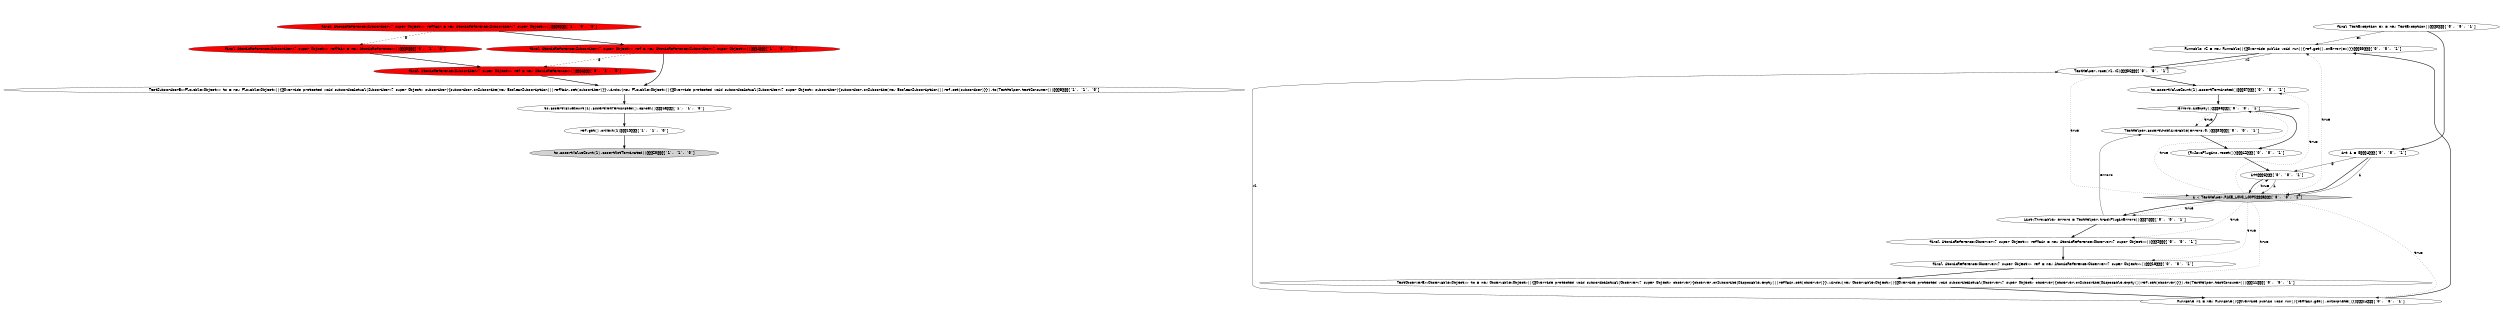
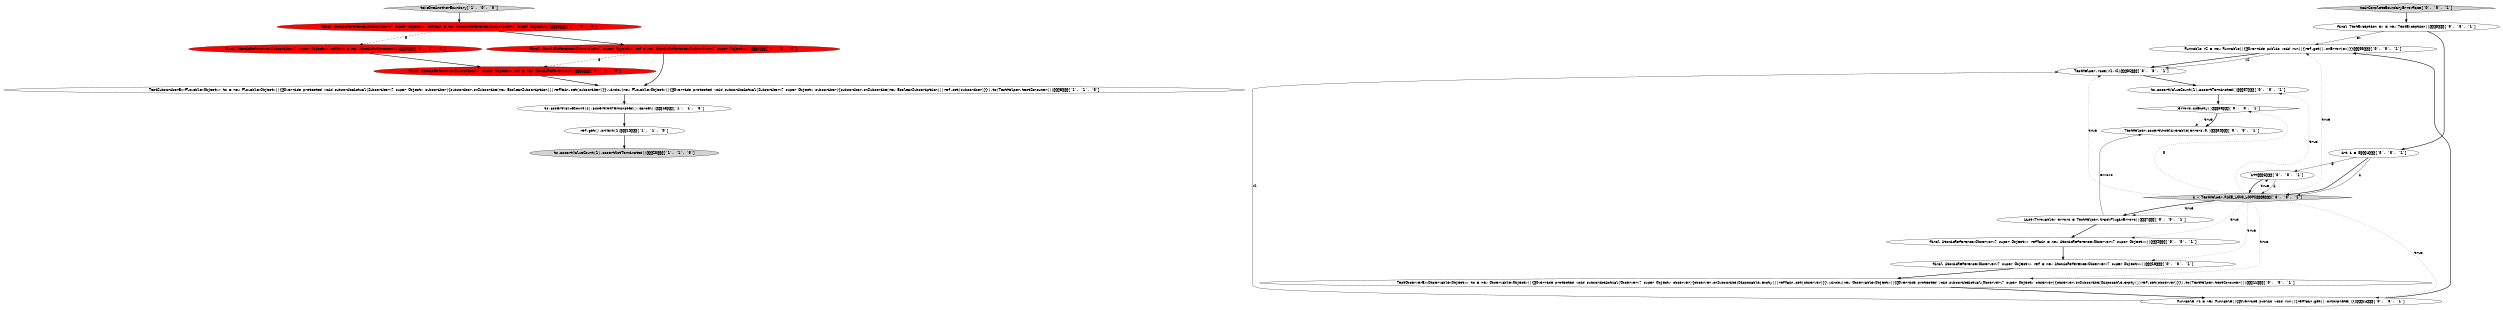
node "takeOneAnotherBoundary['1', '0', '0']": added
node "mainCompleteBoundaryErrorRace['0', '0', '1']": added
edge "i < TestHelper.RACE_LONG_LOOPS@@@5@@@['0', '0', '1']" -> "!errors.isEmpty()@@@38@@@['0', '0', '1']": label "true" -> "0"
node "{RxJavaPlugins.reset()}@@@42@@@['0', '0', '1']": removed
edge "TestHelper.race(r1,r2)@@@36@@@['0', '0', '1']" -> "i < TestHelper.RACE_LONG_LOOPS@@@5@@@['0', '0', '1']": reversed
